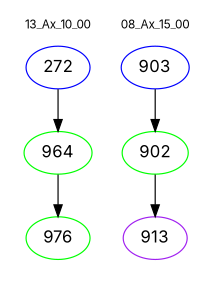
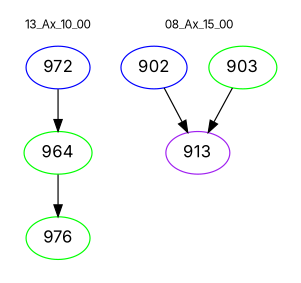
node "272": label "272" -> "972"
node "903": color blue -> green
edge "903" -> "902": now "903" -> "913"
node "902": color green -> blue
